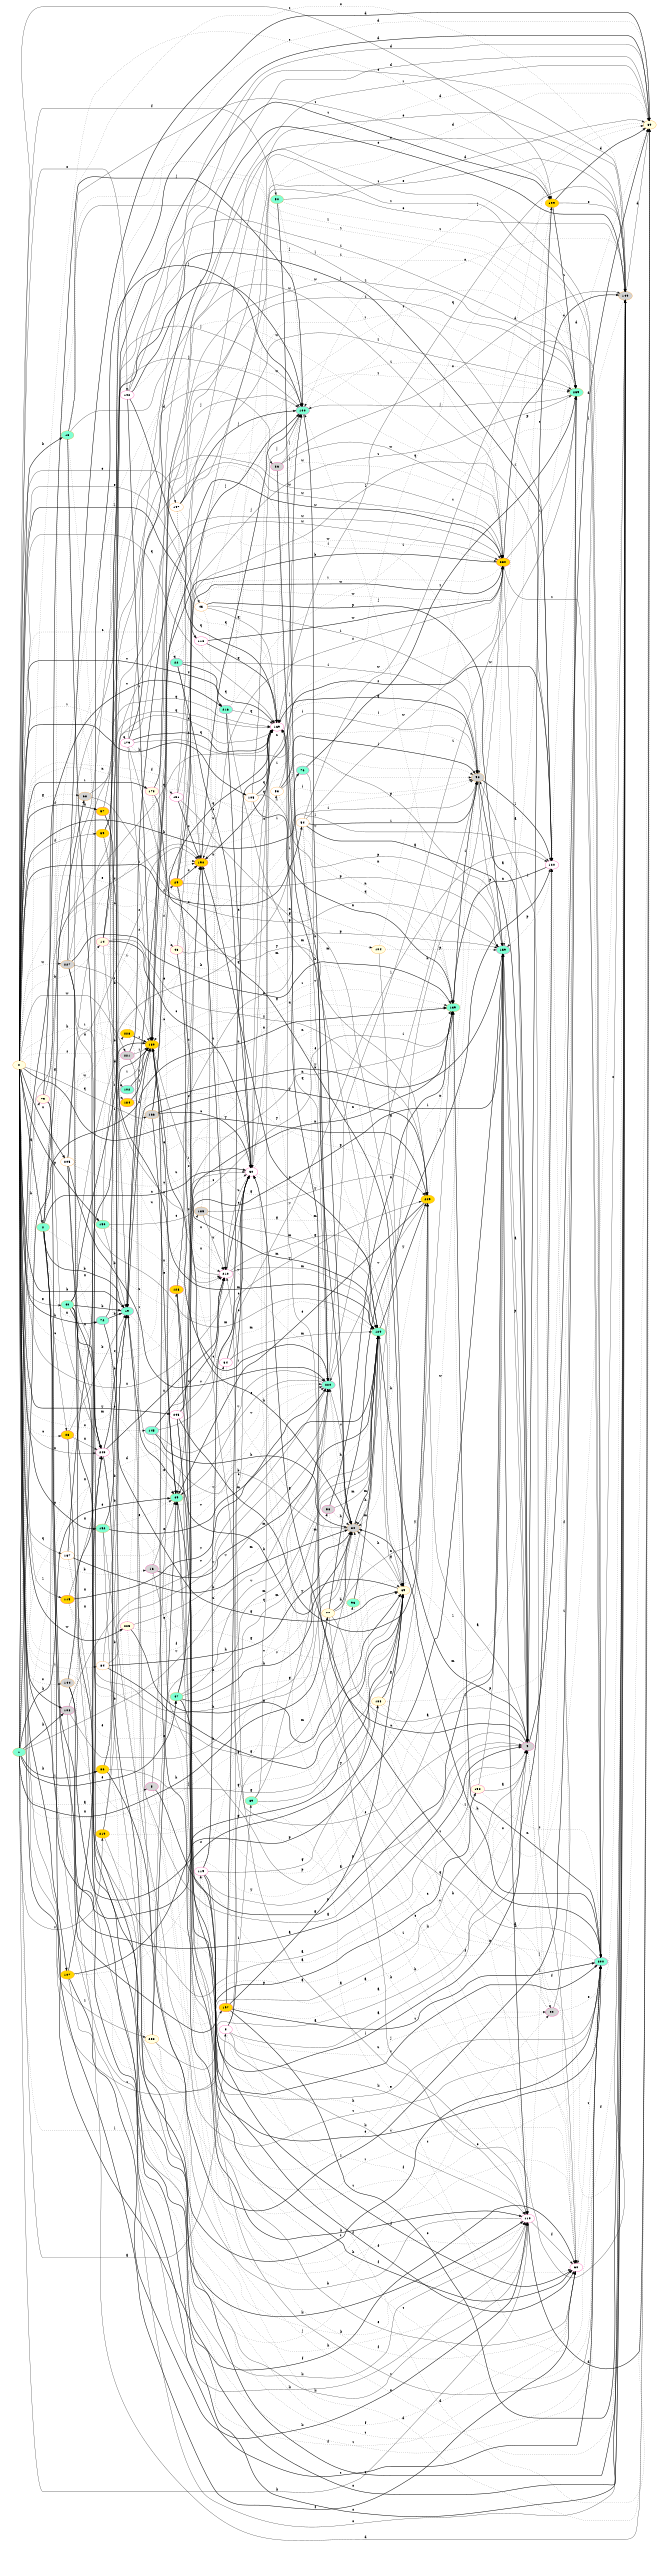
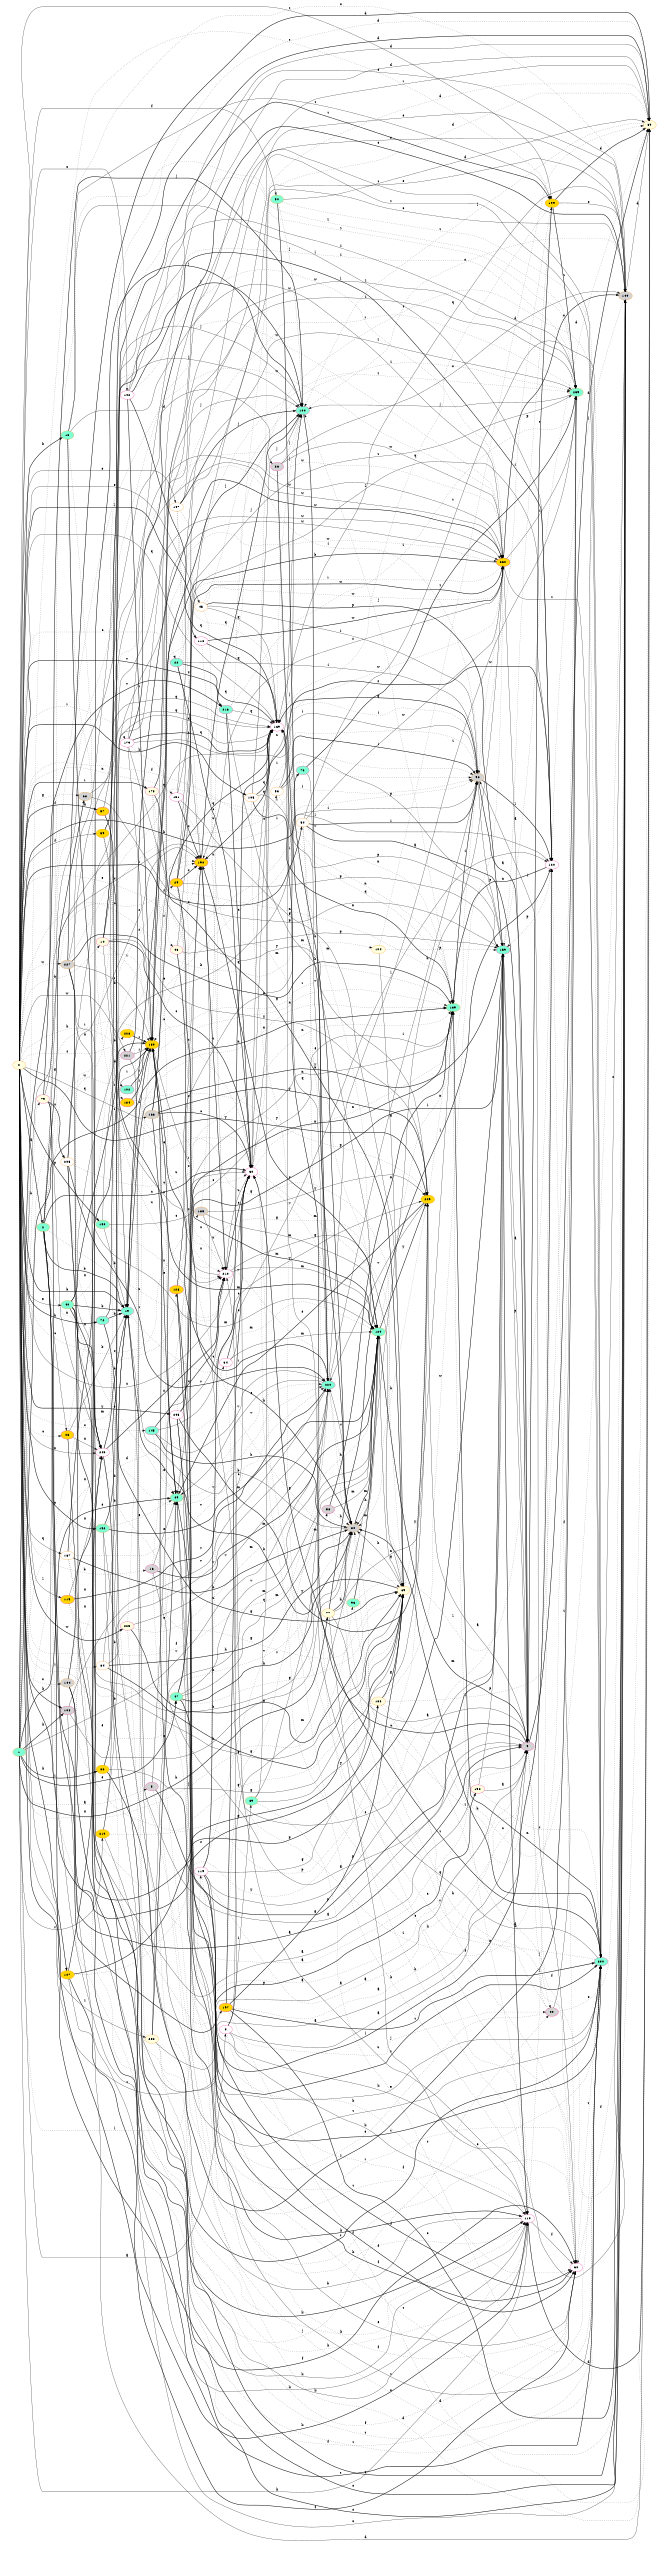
edge "0" -> "205": now "79" -> "205"
